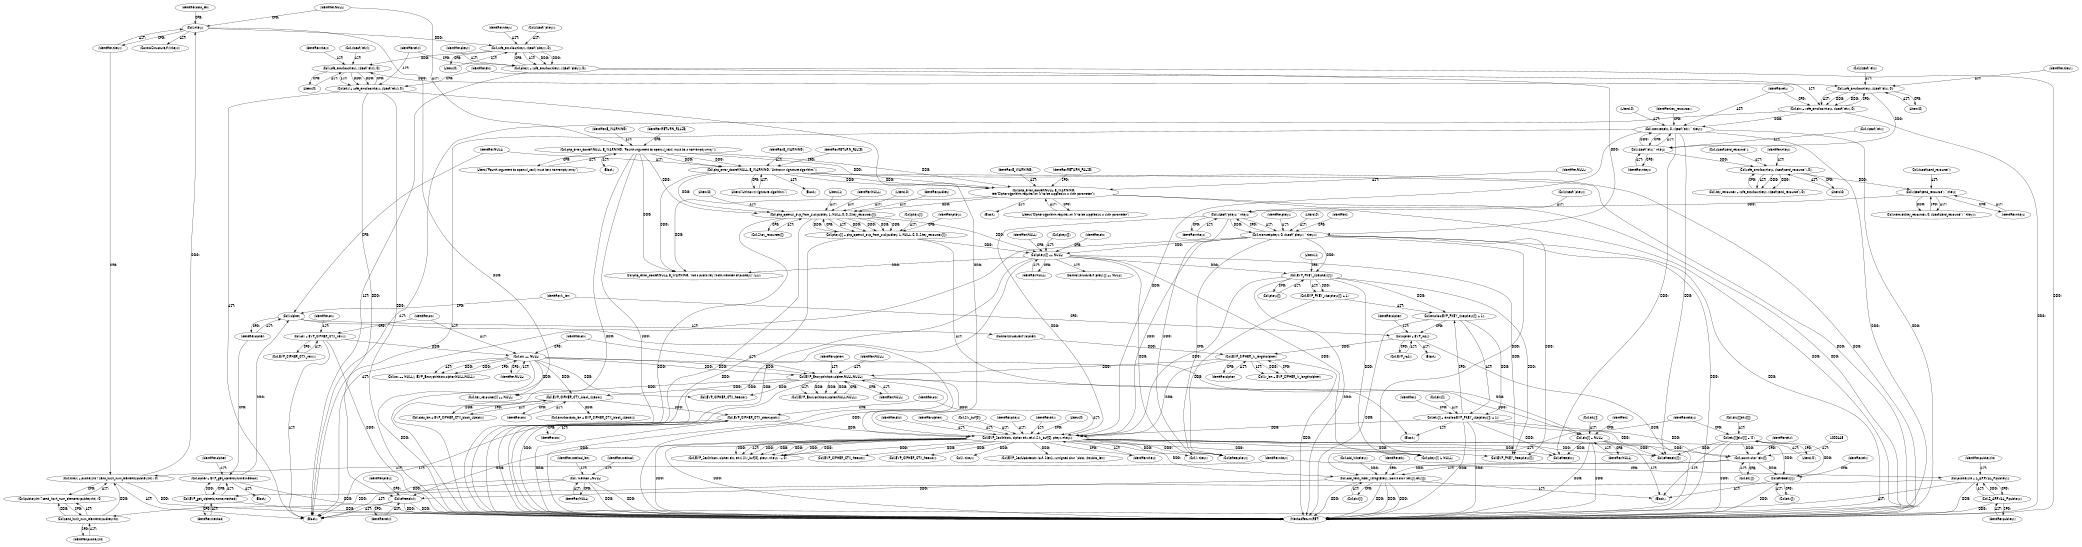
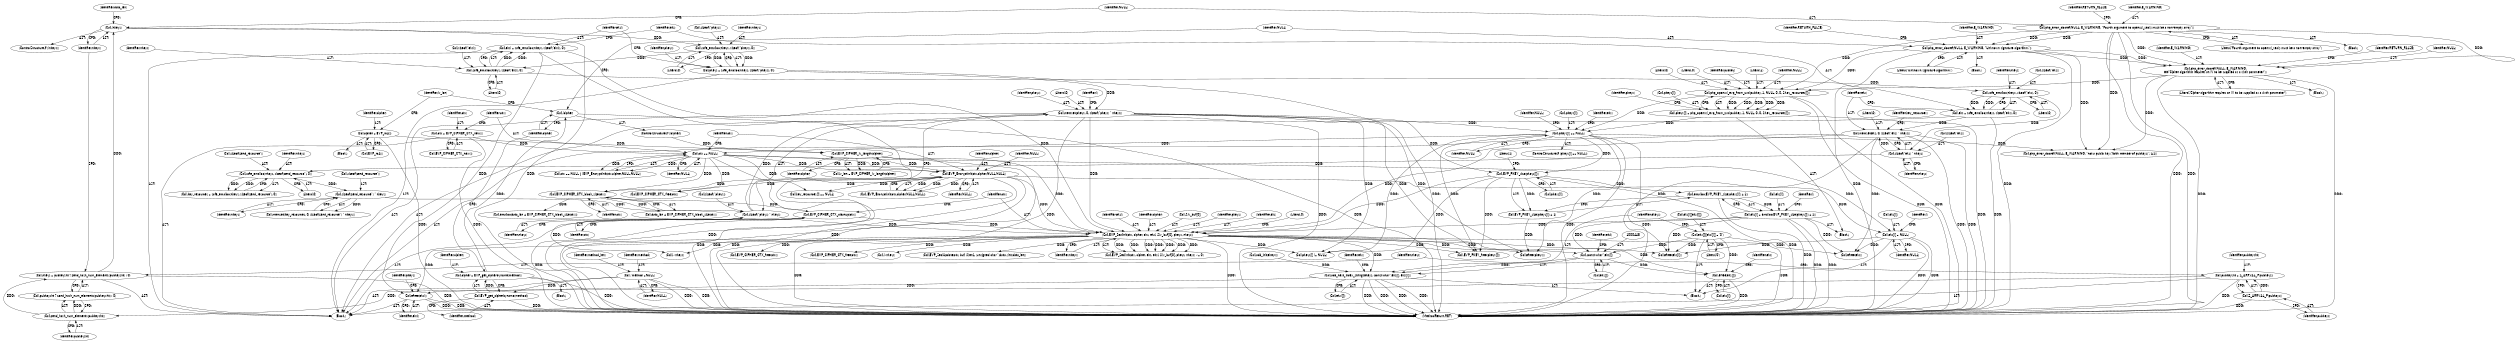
edge "(Call,pkeys[i] == NULL)" -> "(Call,ctx == NULL)": added, label "DDG:"
node "(Call,&key_resources[i])": removed
edge "(Call,emalloc(EVP_PKEY_size(pkeys[i]) + 1))" -> "(Call,cipher = EVP_rc4())": now "(Call,emalloc(EVP_PKEY_size(pkeys[i]) + 1))" -> "(Call,EVP_PKEY_size(pkeys[i]) + 1)"
edge "(Call,memset(pkeys, 0, sizeof(*pkeys) * nkeys))" -> "(Call,efree(pkeys))": label "CFG: " -> "DDG: "
